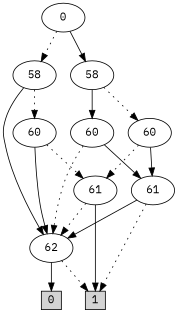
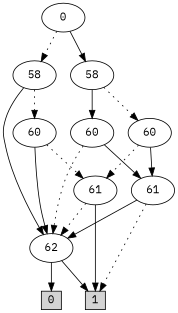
edge "62" -> "1": style dotted -> filled
